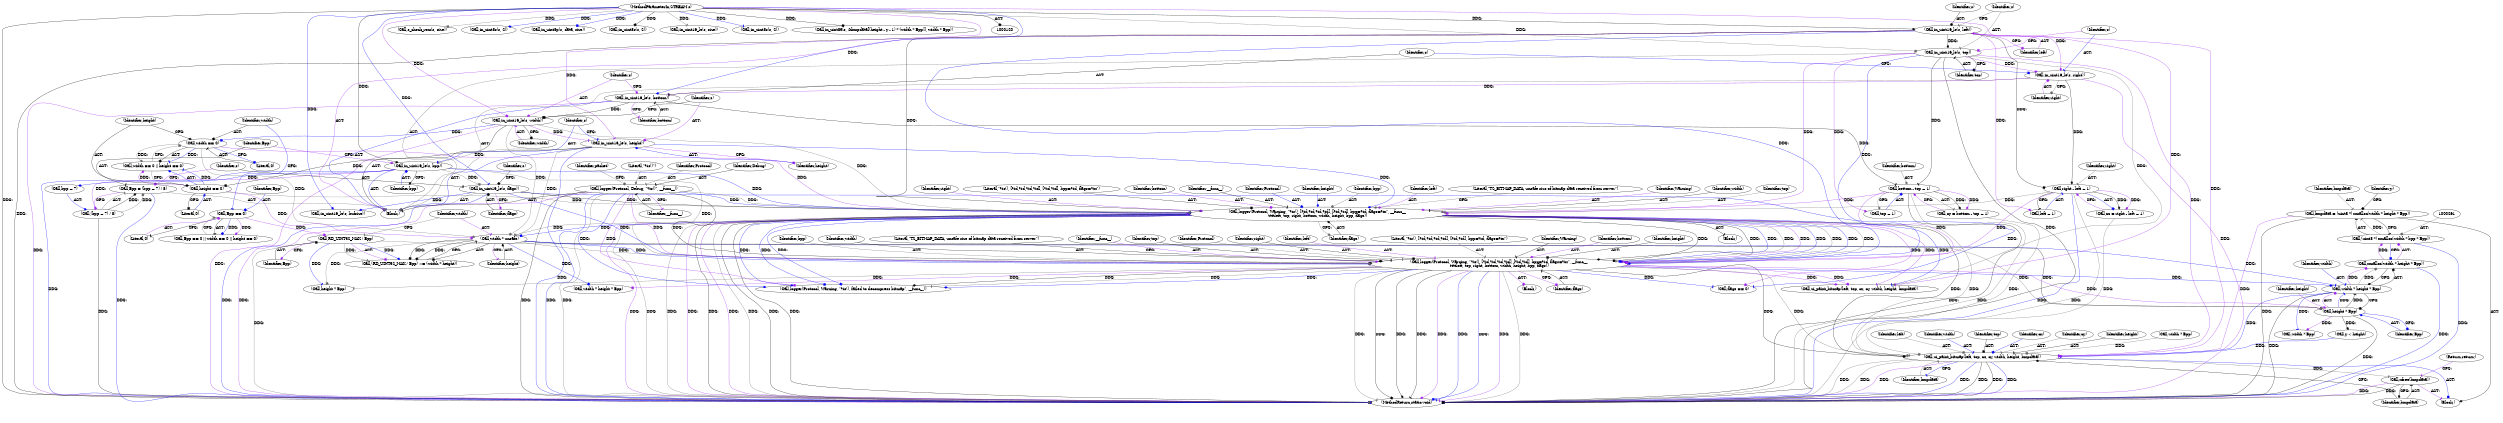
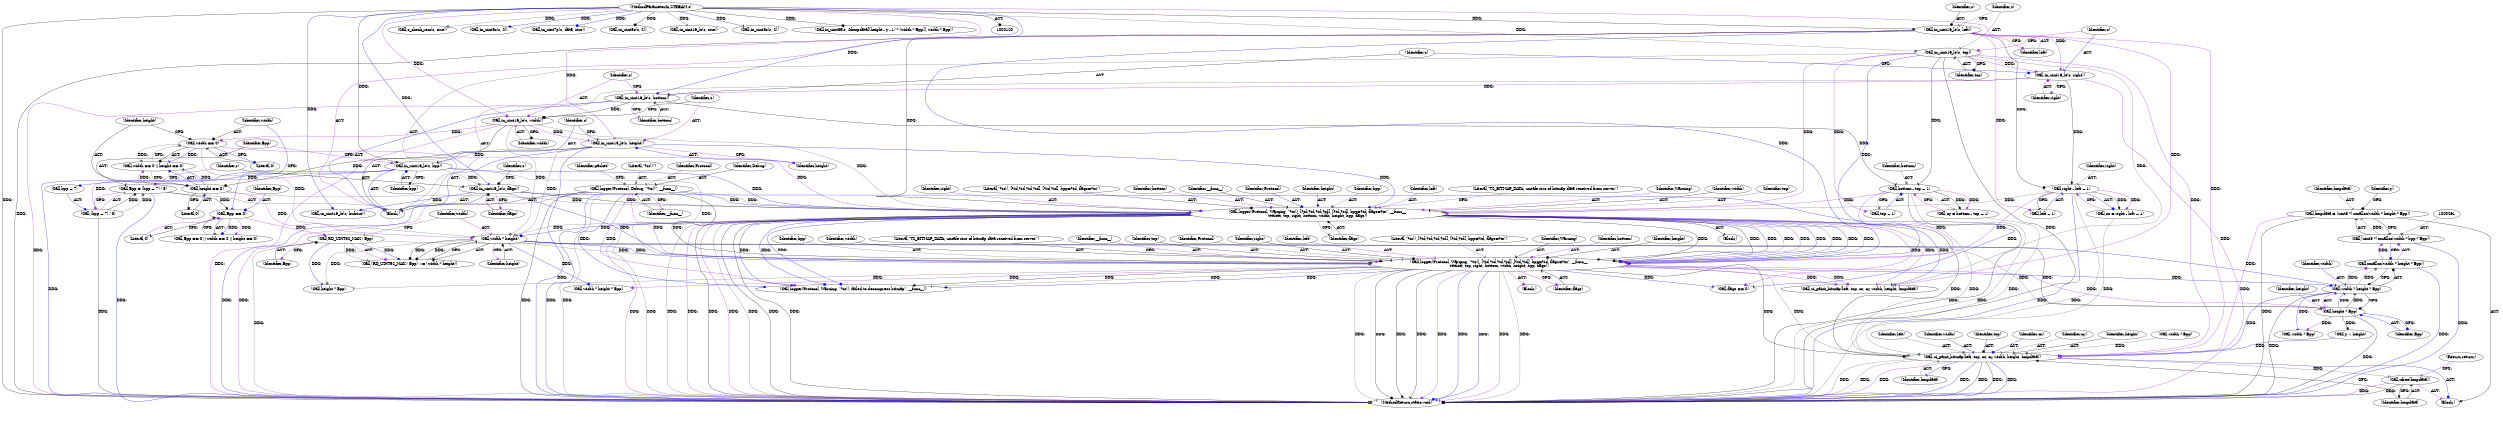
node "(Call,in_uint8p(s, data, size))": label "(Call,in_uint8p(s, data, size))" -> "(Call,in_uint7p(s, data, size))"
edge "(Call,in_uint16_le(s, left))" -> "(Call,in_uint16_le(s, top))": removed, label "DDG:"
edge "(Call,in_uint16_le(s, width))" -> "(Call,width == 0)": color blue -> purple
edge "(Call,Bpp = (bpp + 7) / 8)" -> "(Call,Bpp == 0)": added, label "DDG:"
edge "(Call,Bpp == 0 || width == 0 || height == 0)" -> "(Call,Bpp == 0)": color gray40 -> black
node "(Call,width * unsafe)": label "(Call,width * unsafe)" -> "(Call,width * height)"
